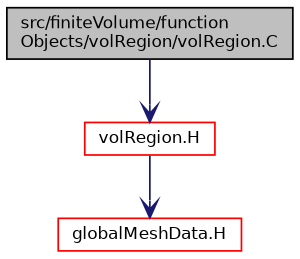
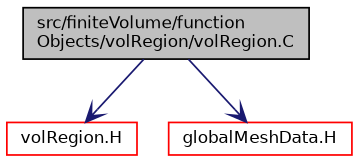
edge "volRegion.H" -> "globalMeshData.H": now "src/finiteVolume/function Objects/volRegion/volRegion.C" -> "globalMeshData.H"
